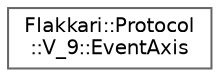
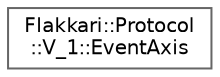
node "Flakkari::Protocol ::V_9::EventAxis": label "Flakkari::Protocol ::V_9::EventAxis" -> "Flakkari::Protocol ::V_1::EventAxis"
